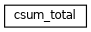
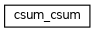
node "csum_total": label "csum_total" -> "csum_csum"
